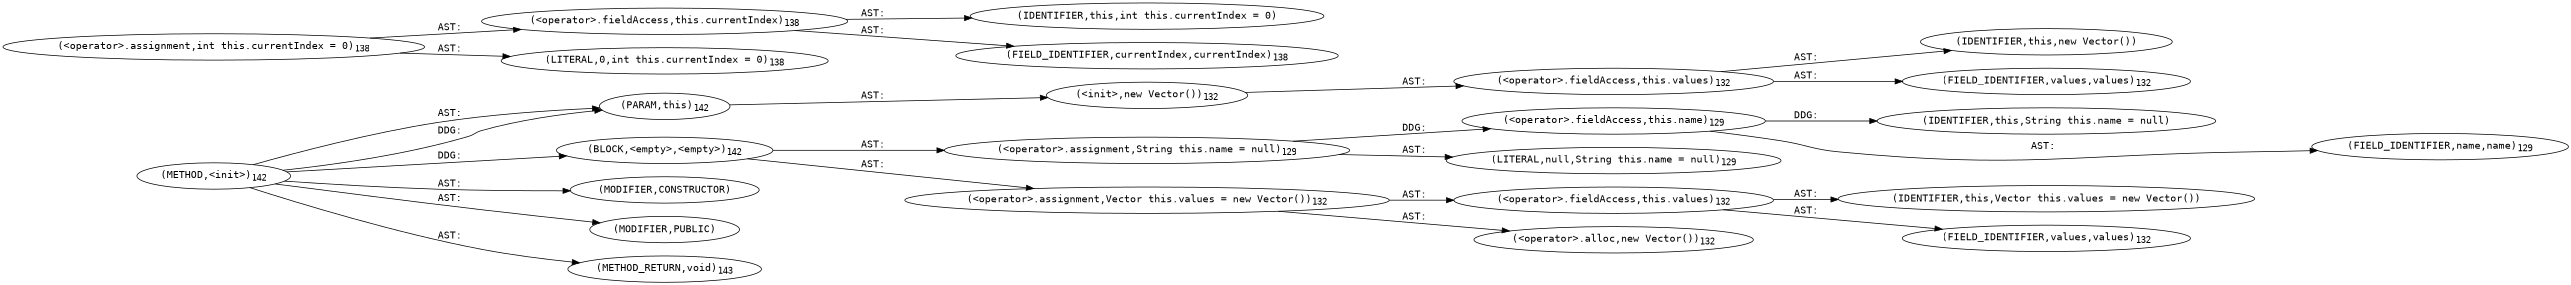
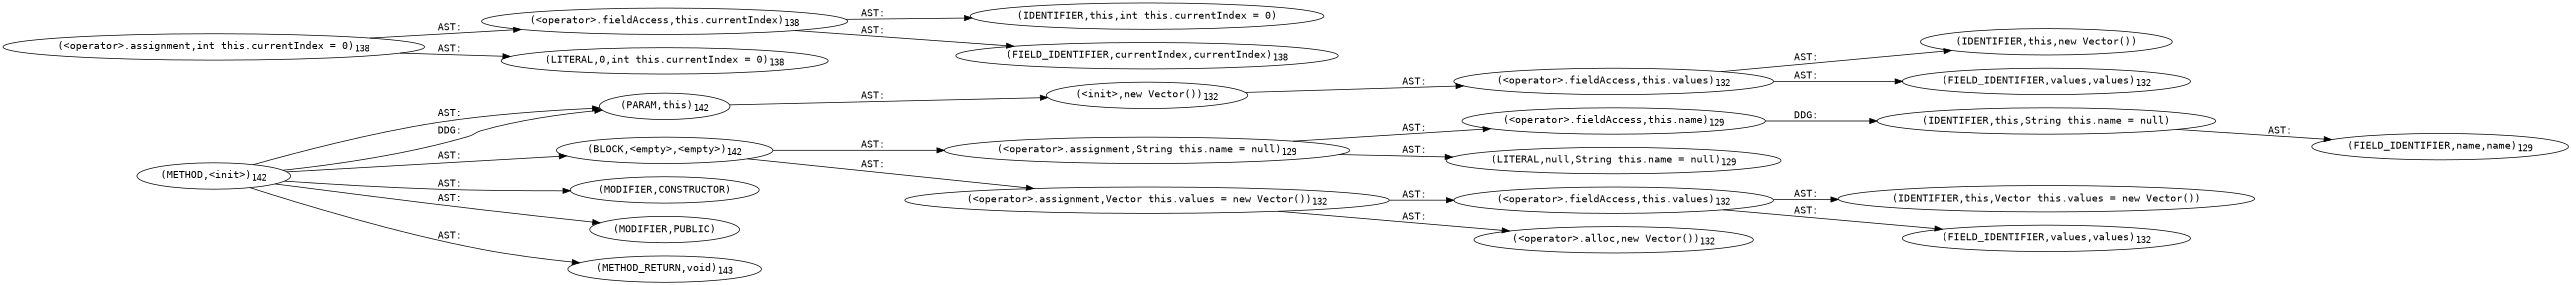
edge "(<operator>.assignment,String this.name = null)" -> "(<operator>.fieldAccess,this.name)": label "DDG: " -> "AST: "
edge "(METHOD,<init>)" -> "(BLOCK,<empty>,<empty>)": label "DDG: " -> "AST: "
edge "(<operator>.fieldAccess,this.name)" -> "(FIELD_IDENTIFIER,name,name)": now "(IDENTIFIER,this,String this.name = null)" -> "(FIELD_IDENTIFIER,name,name)"
